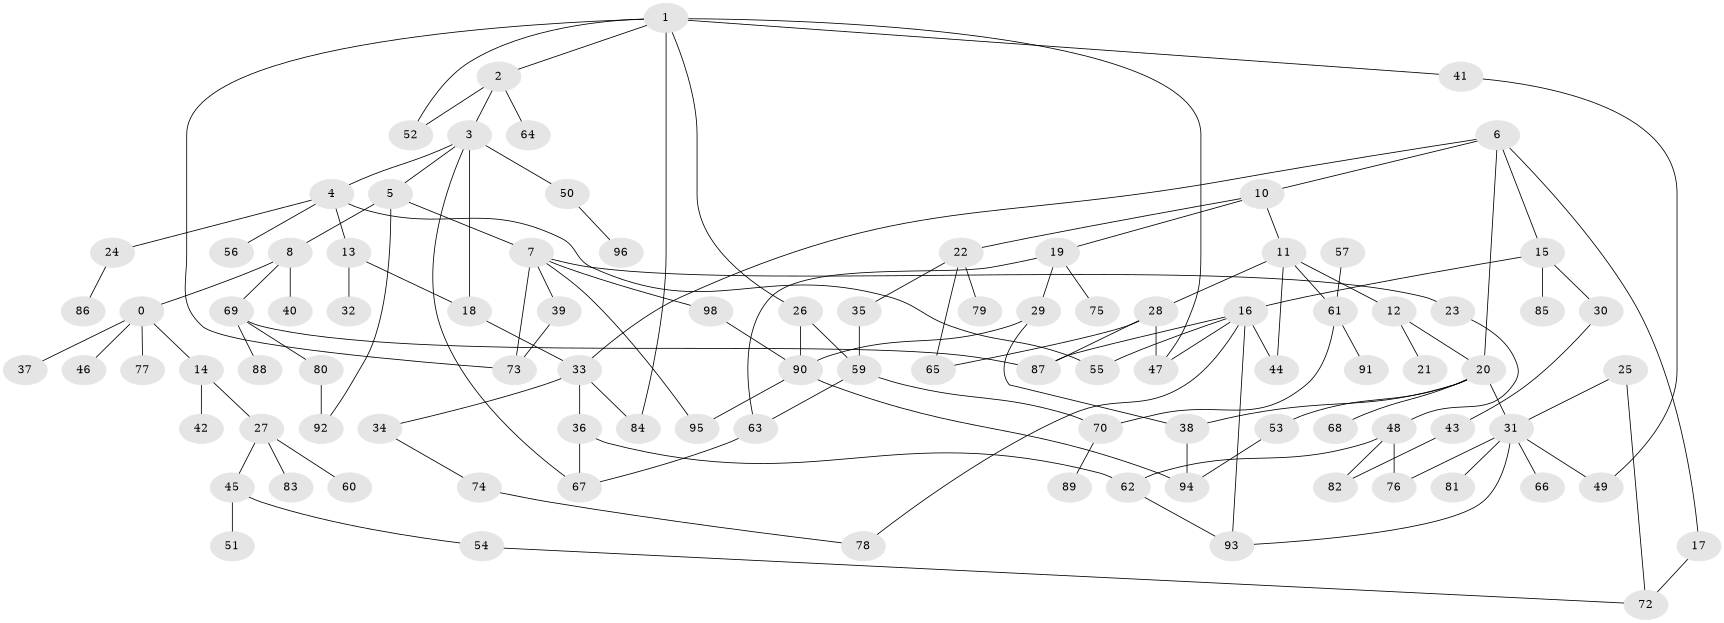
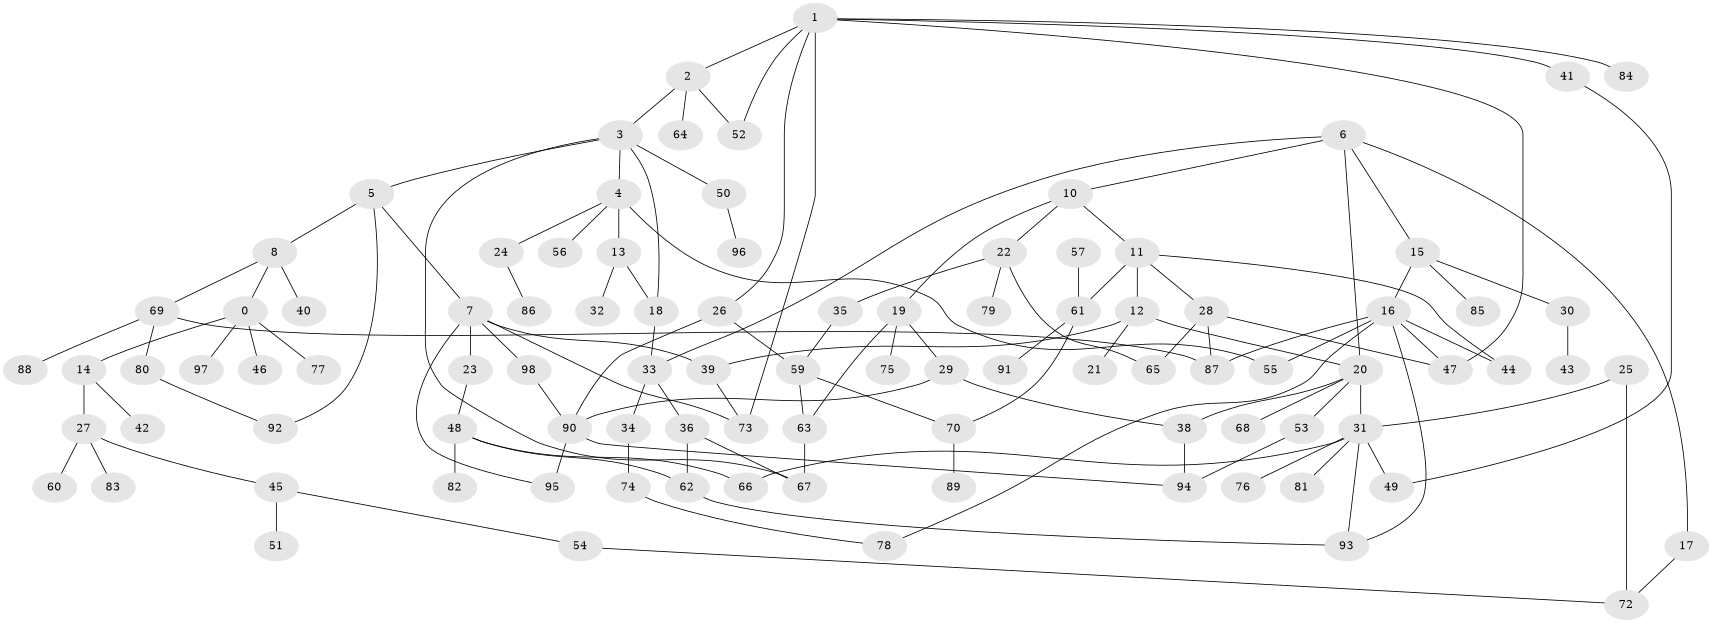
edge "12" -- "39": added
node "37": label "37" -> "97"
edge "33" -- "84": removed
edge "48" -- "76": now "48" -- "66"
edge "43" -- "82": removed
